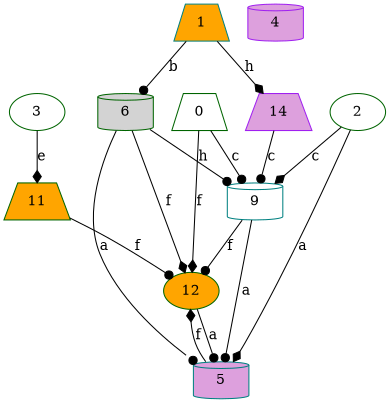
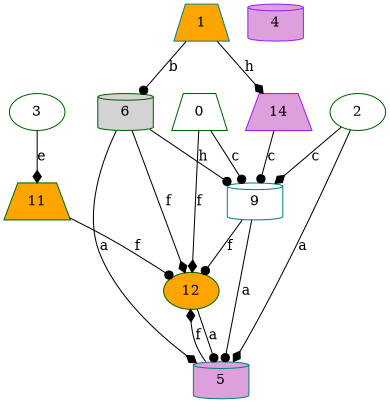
edge "6" -> "5": arrowhead dot -> diamond
